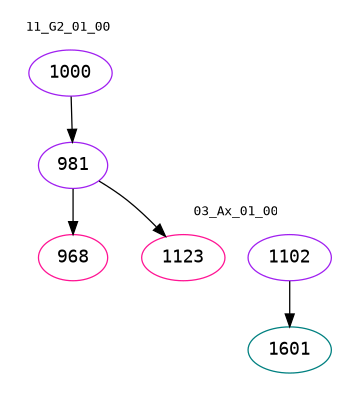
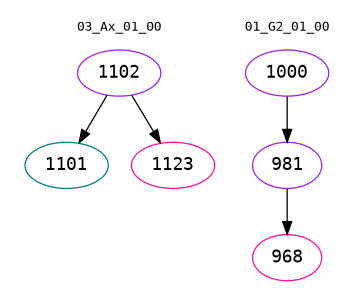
cluster "11_G2_01_00": label "11_G2_01_00" -> "01_G2_01_00"
edge "981" -> "1123": now "1102" -> "1123"
node "1601": label "1601" -> "1101"
